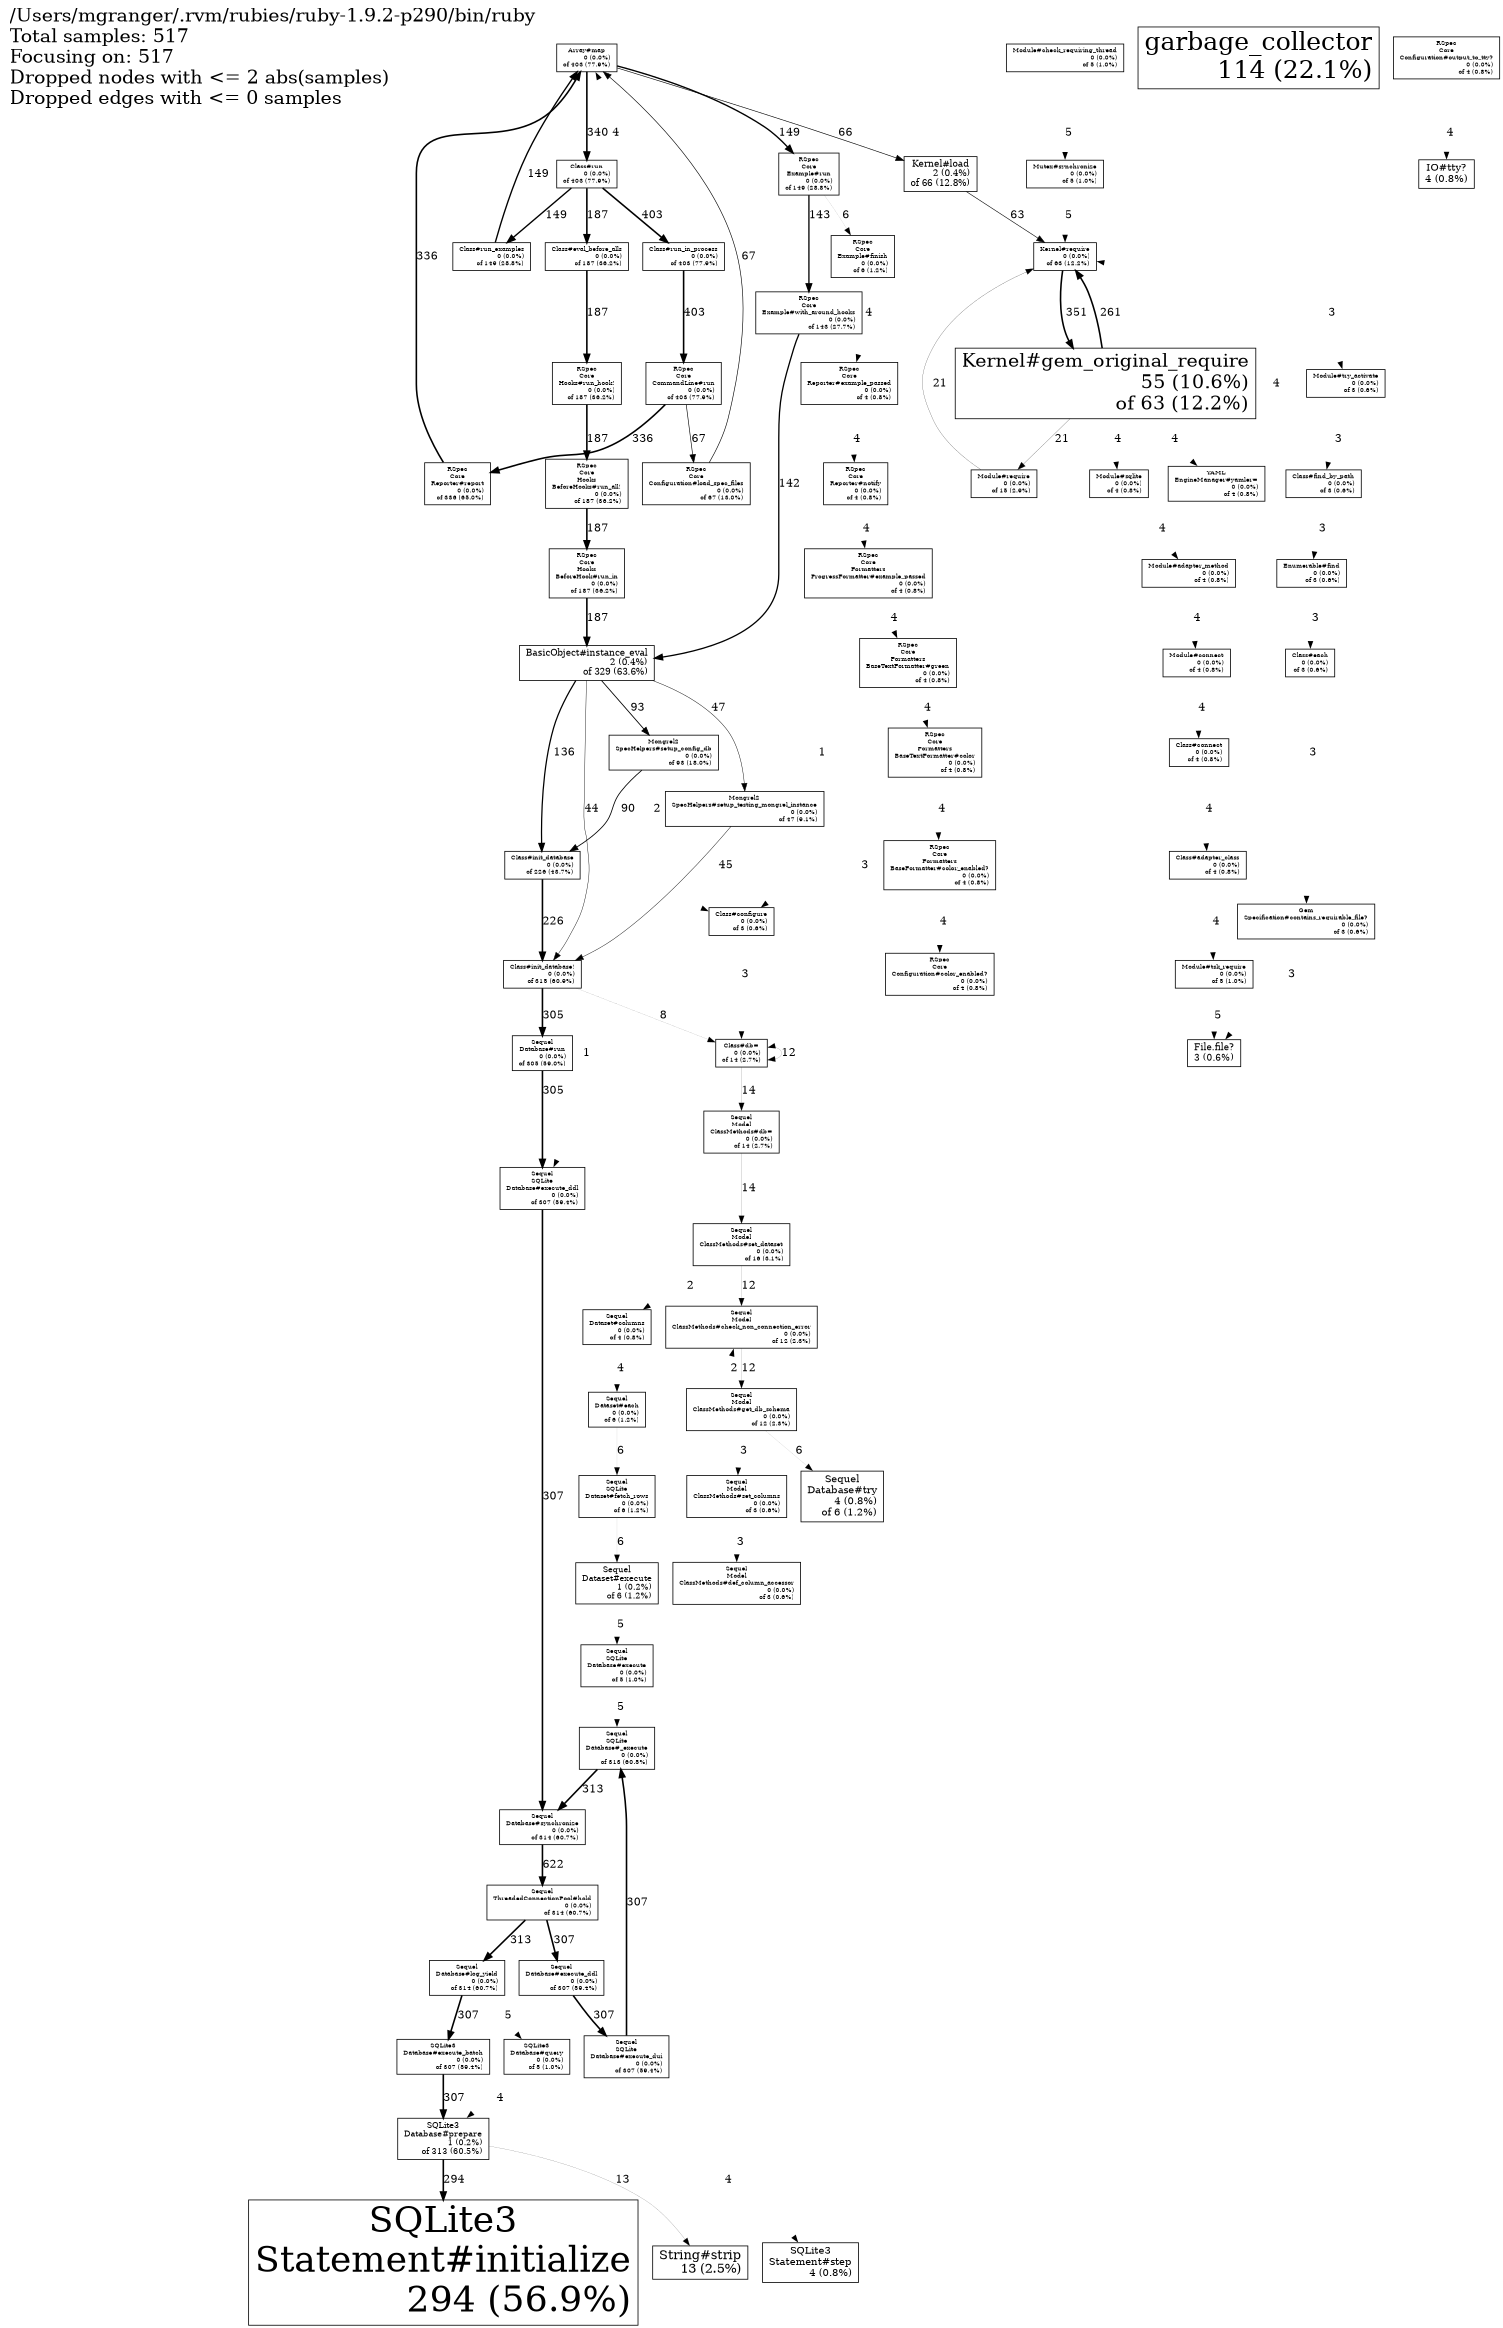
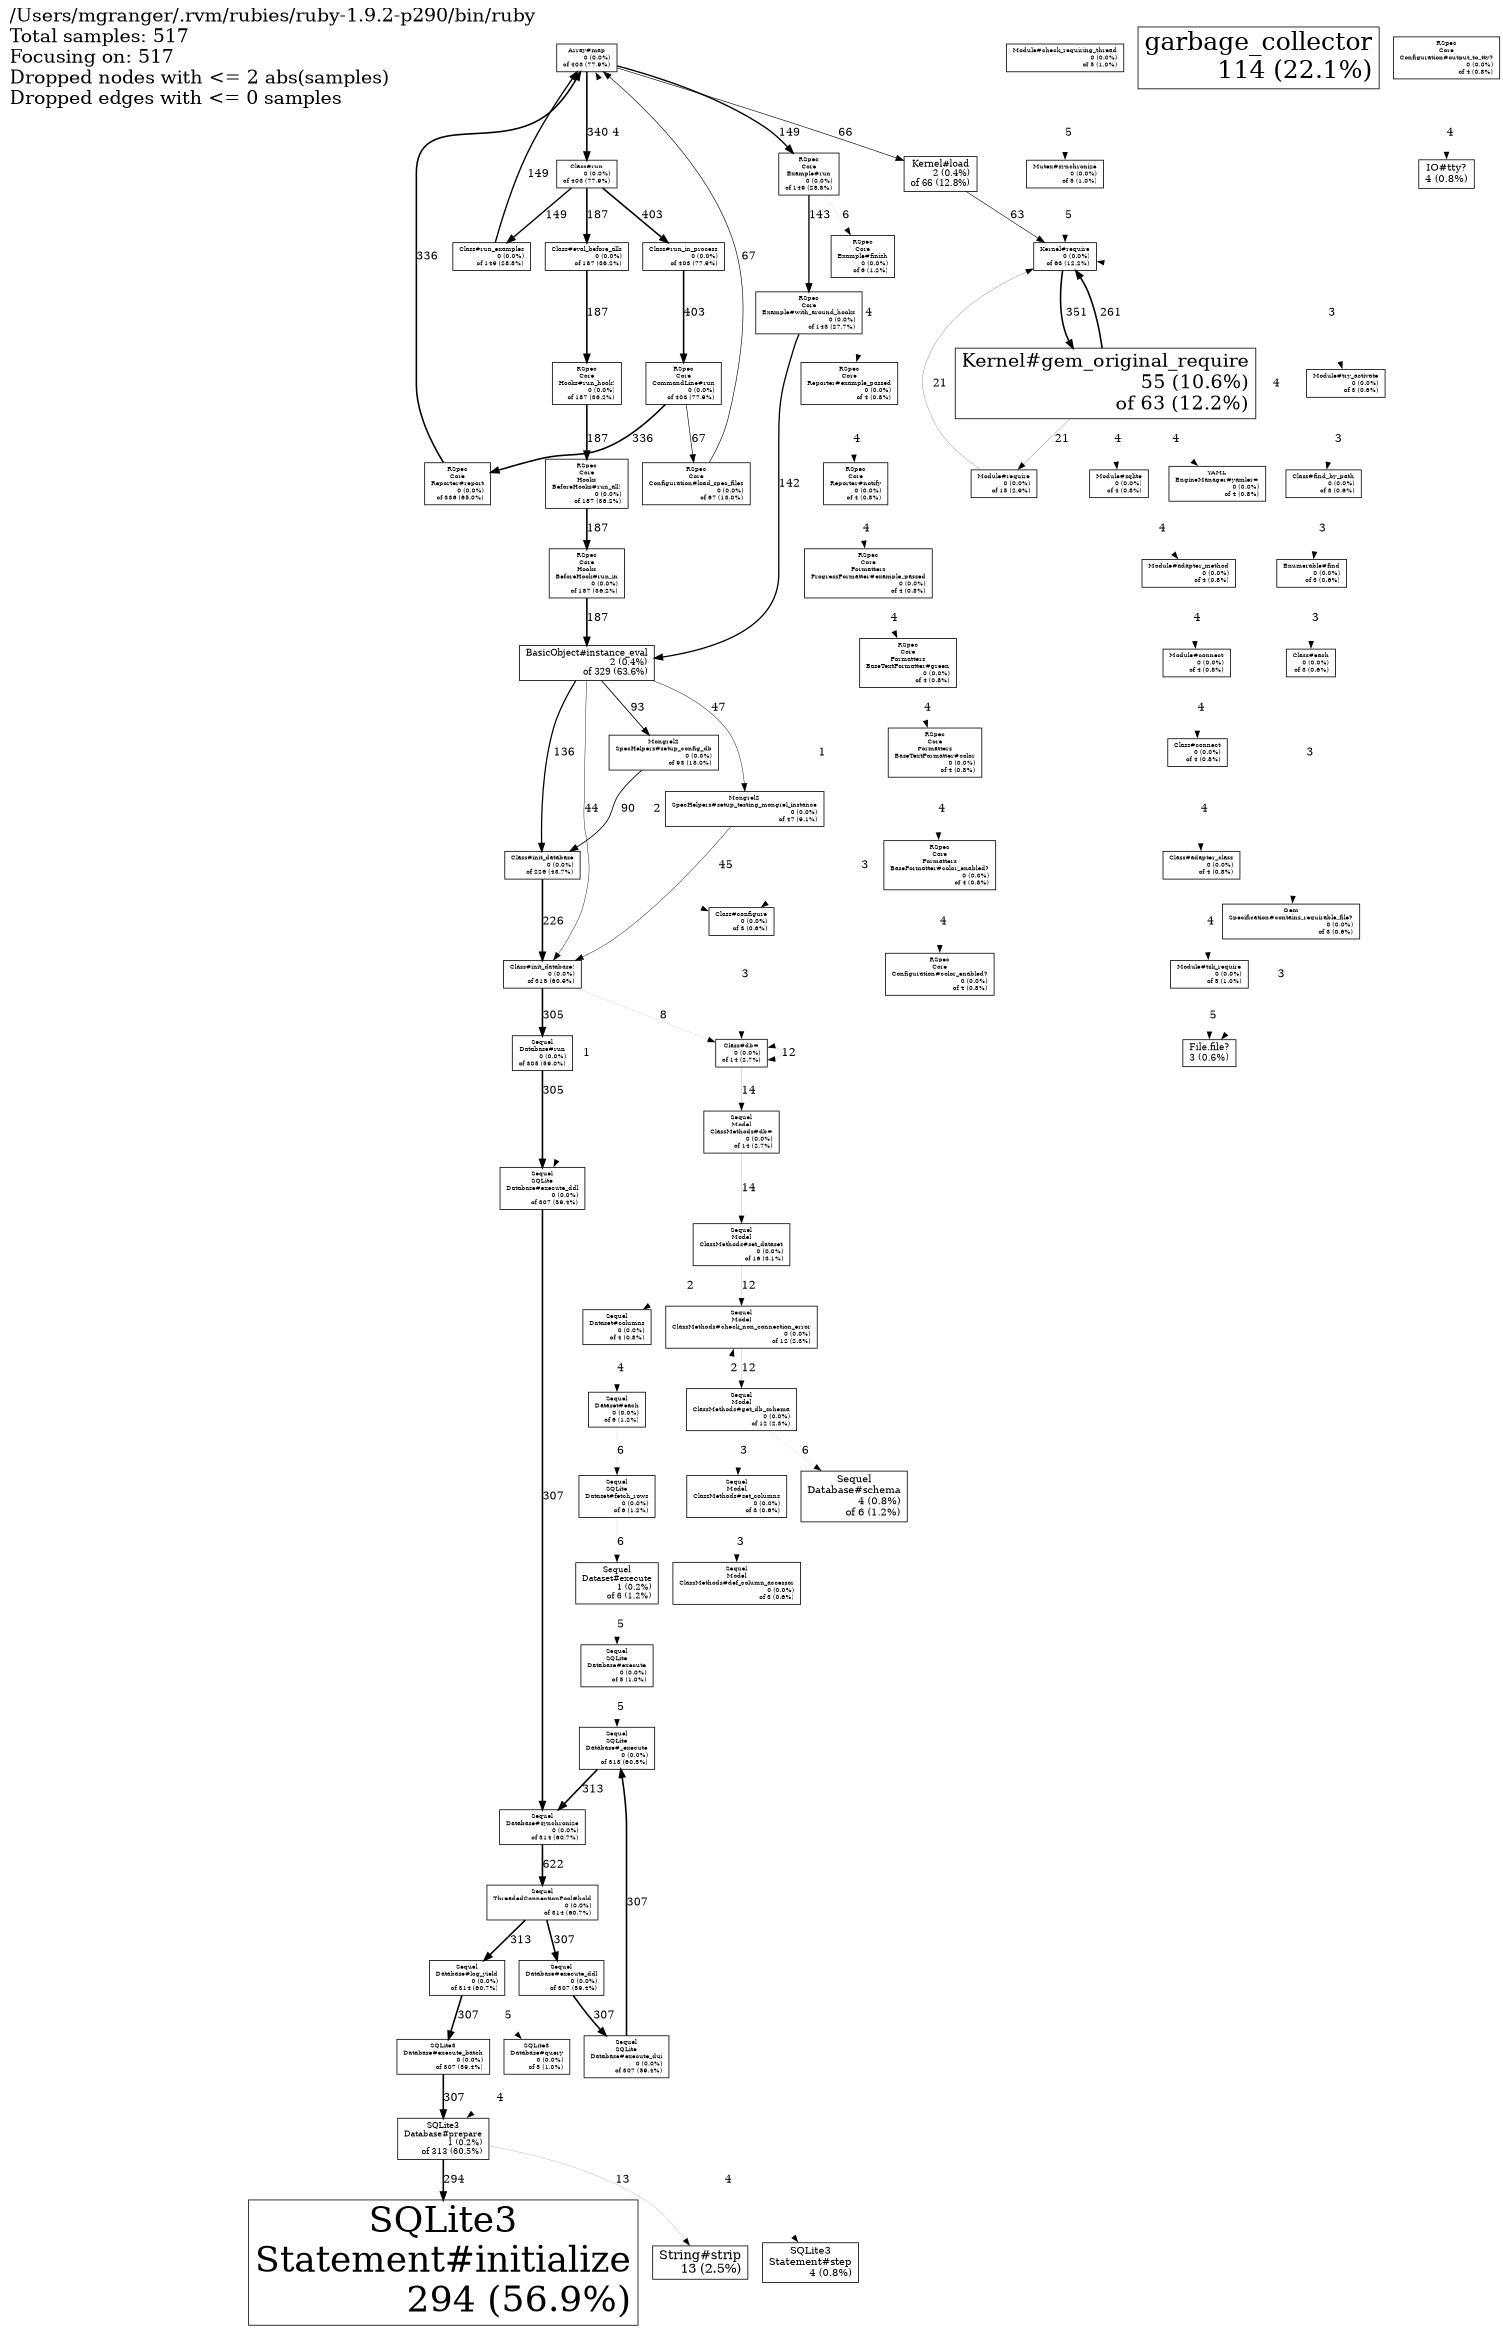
node "Sequel Database#try 4 (0.8%) of 6 (1.2%)": label "Sequel Database#try 4 (0.8%) of 6 (1.2%)" -> "Sequel Database#schema 4 (0.8%) of 6 (1.2%)"
